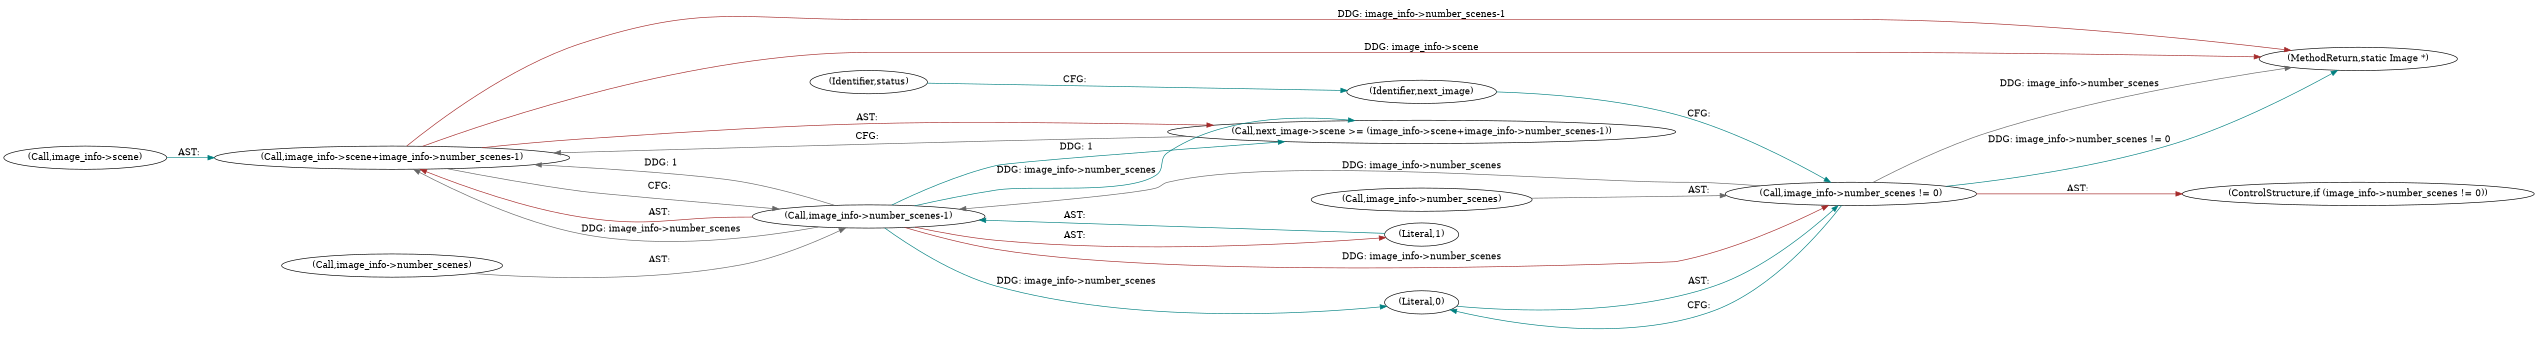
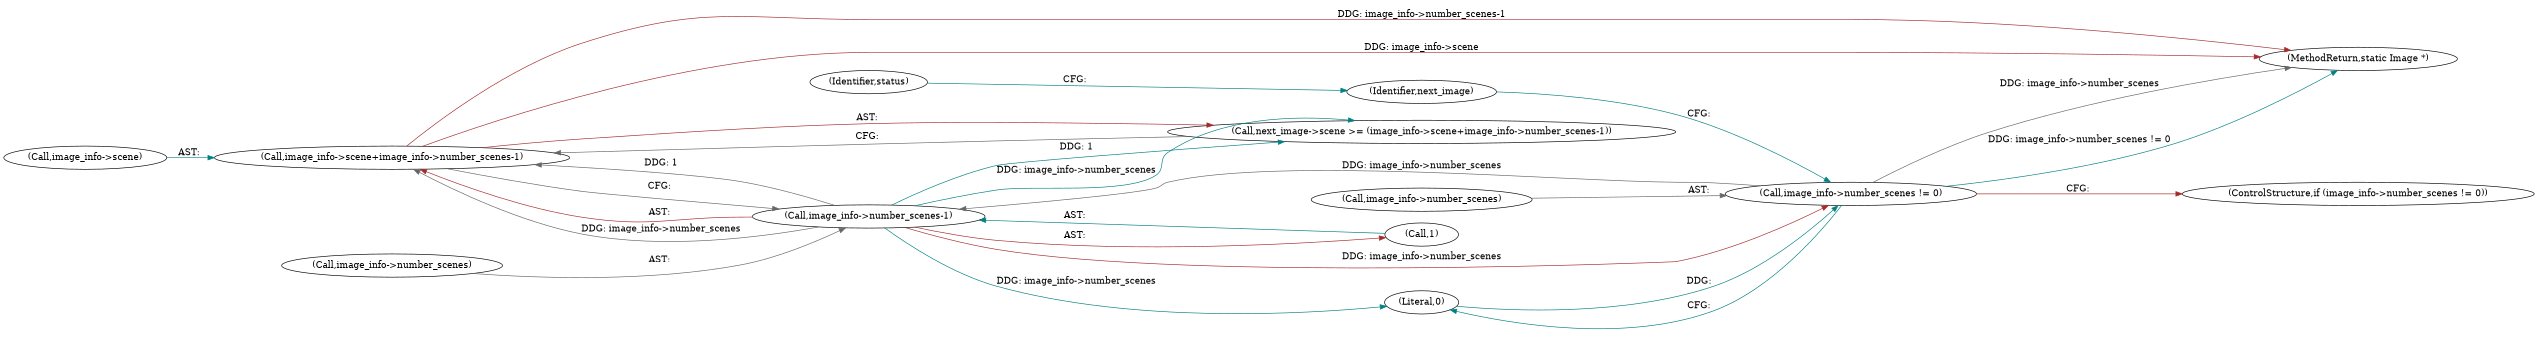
edge "(Call,image_info->number_scenes != 0)" -> "(ControlStructure,if (image_info->number_scenes != 0))": label "AST: " -> "CFG: "
node "(Literal,1)": label "(Literal,1)" -> "(Call,1)"
edge "(Literal,0)" -> "(Call,image_info->number_scenes != 0)": label "AST: " -> "DDG: "
